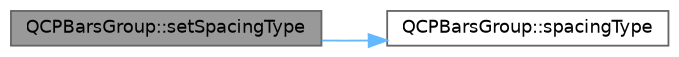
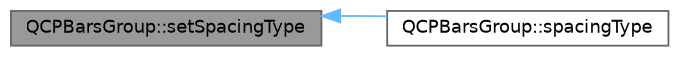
edge "QCPBarsGroup::setSpacingType" -> "QCPBarsGroup::spacingType": reversed
